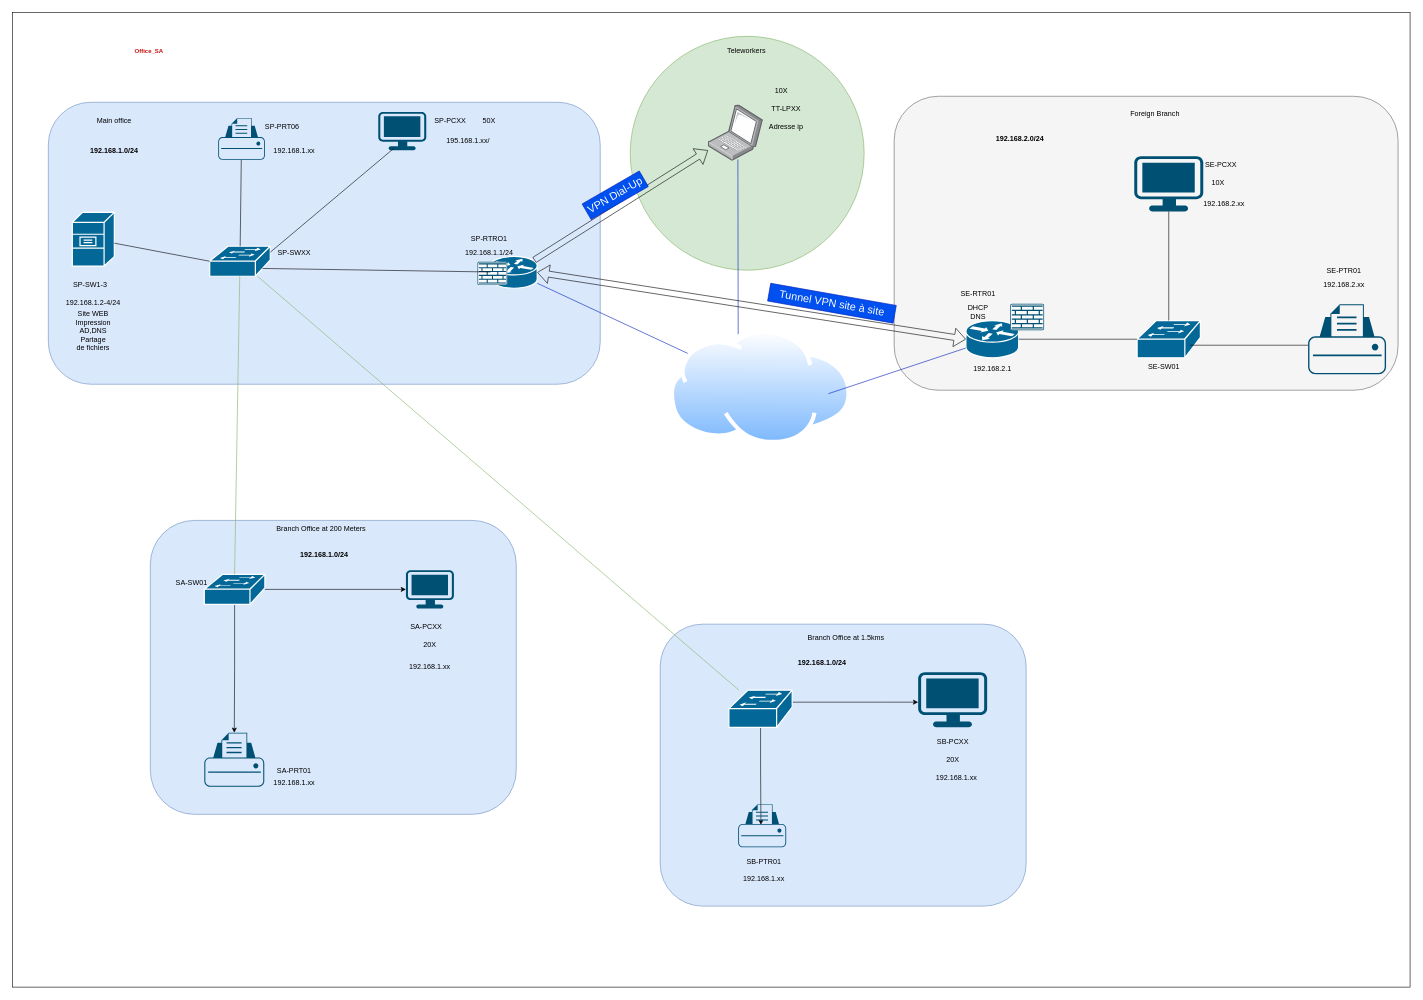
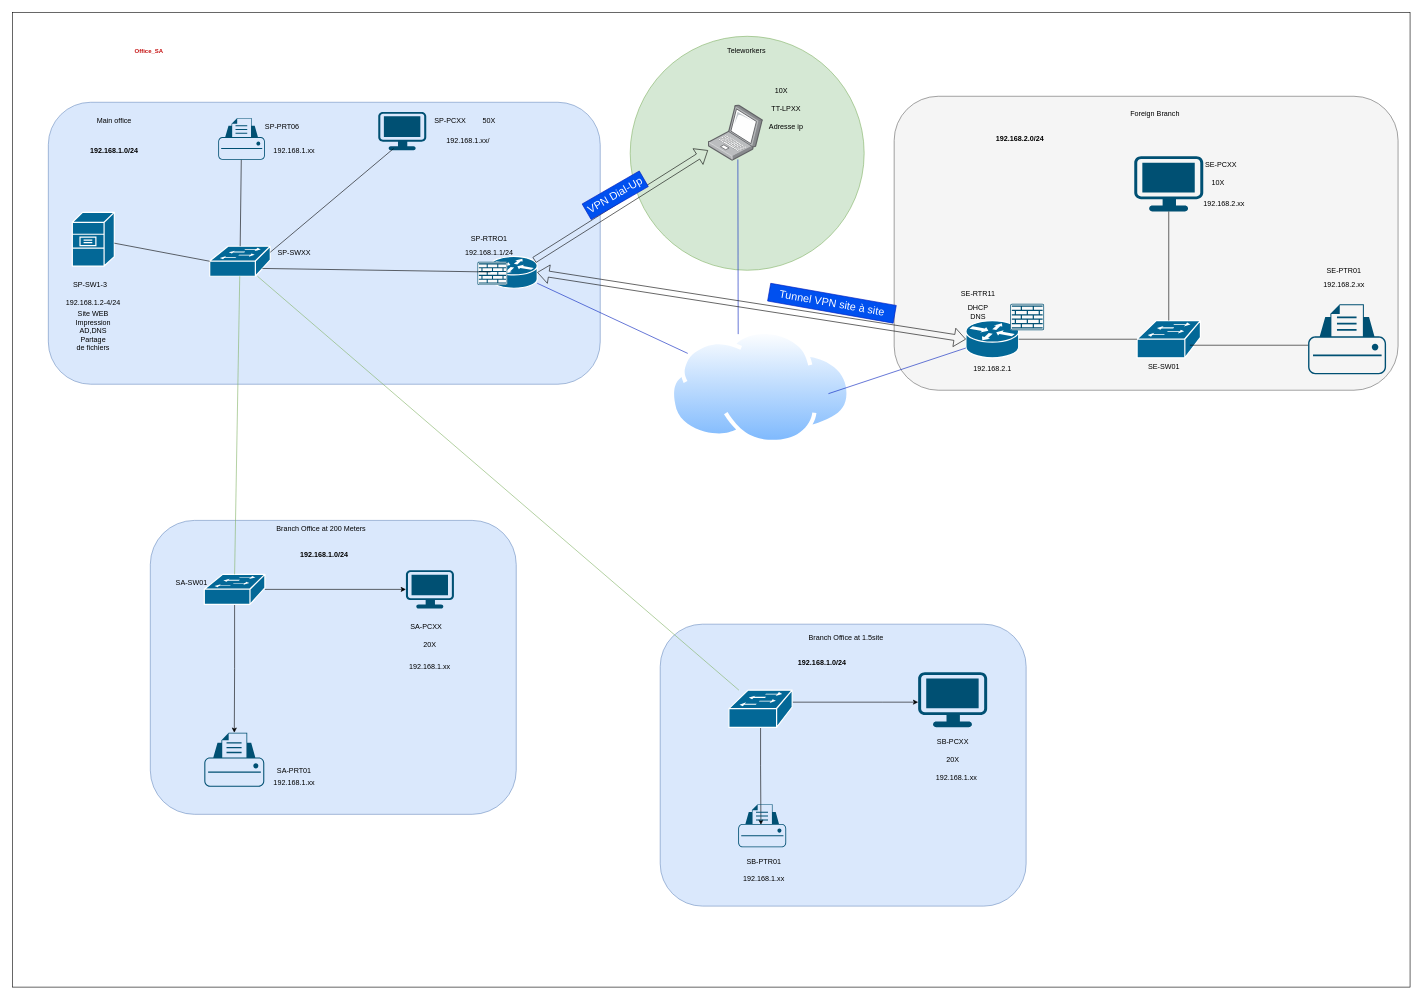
node "195.168.1.xx/": label "195.168.1.xx/" -> "192.168.1.xx/"
node "SE-RTR01": label "SE-RTR01" -> "SE-RTR11"
node "Branch Office at 1.5kms": label "Branch Office at 1.5kms" -> "Branch Office at 1.5site"
